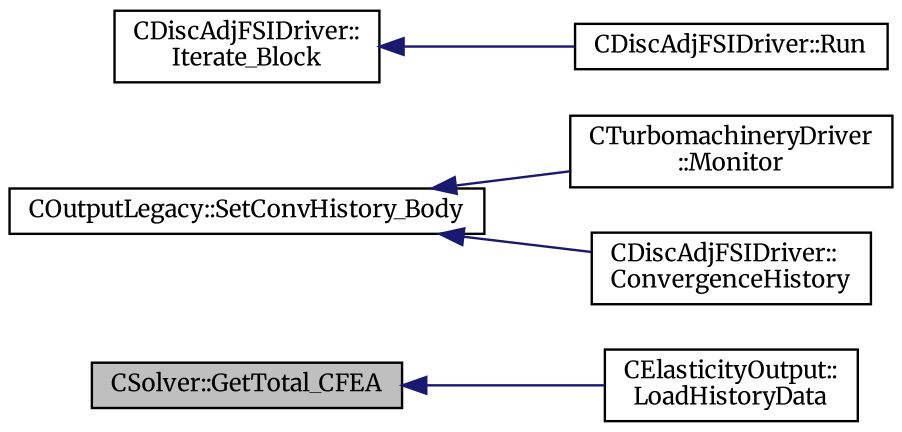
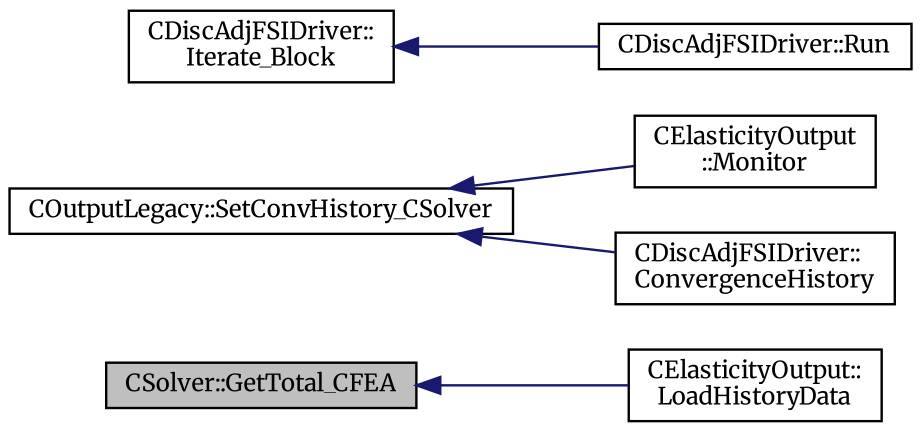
node "CTurbomachineryDriver ::Monitor": label "CTurbomachineryDriver ::Monitor" -> "CElasticityOutput ::Monitor"
node "COutputLegacy::SetConvHistory_Body": label "COutputLegacy::SetConvHistory_Body" -> "COutputLegacy::SetConvHistory_CSolver"
